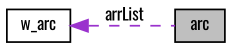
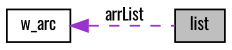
node "arc": label "arc" -> "list"
